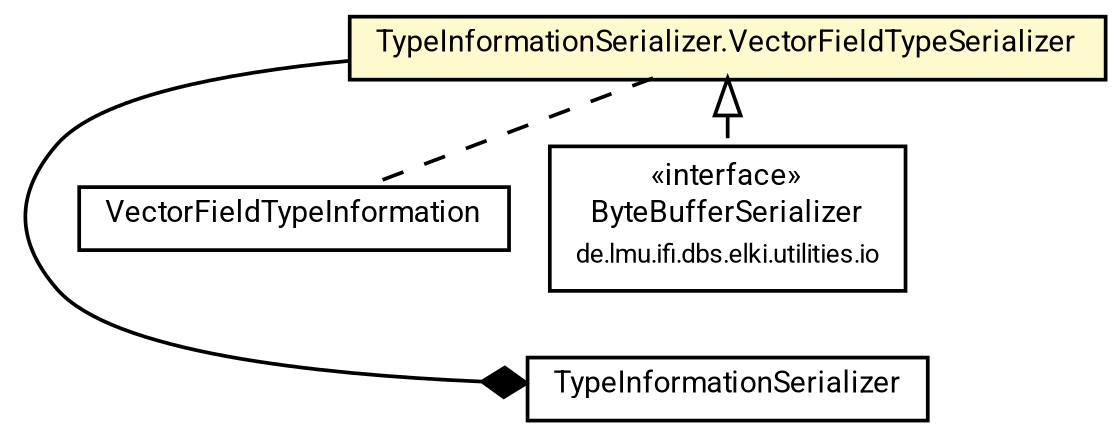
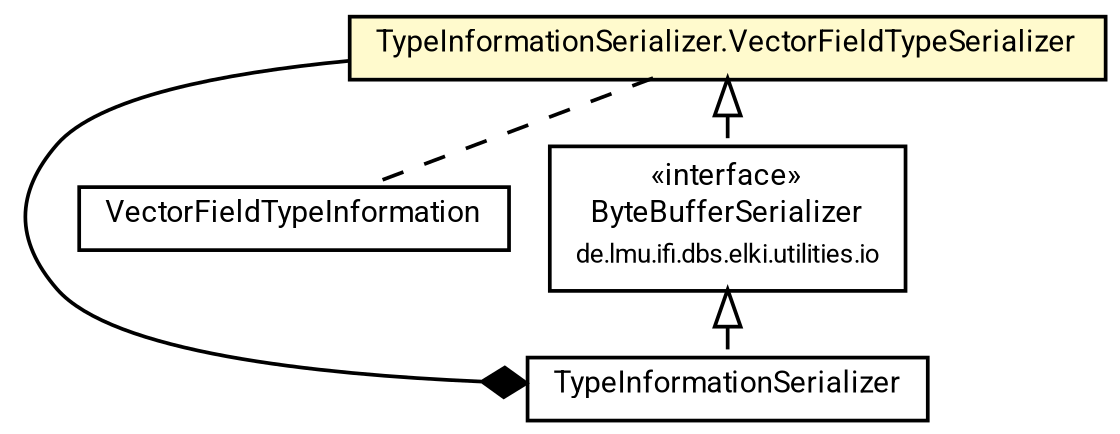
edge "TypeInformationSerializer" -> "ByteBufferSerializer": added
